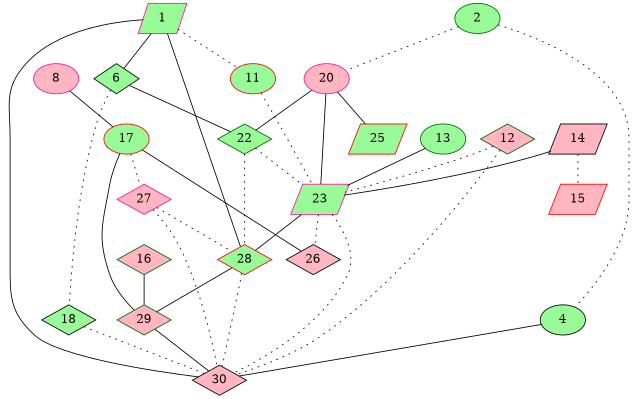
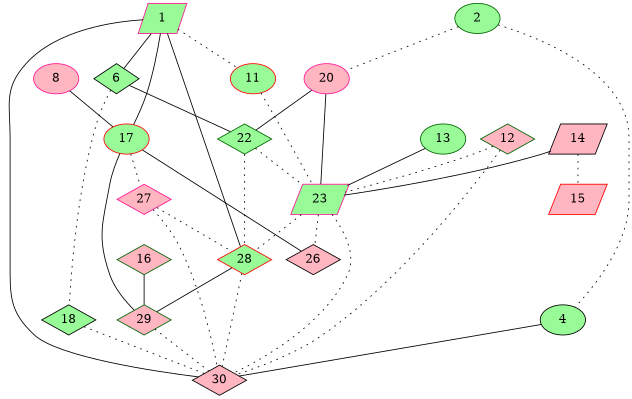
edge "1" -- "17": added
node "25": removed
edge "23" -- "28": style solid -> dotted
edge "29" -- "30": style solid -> dotted
